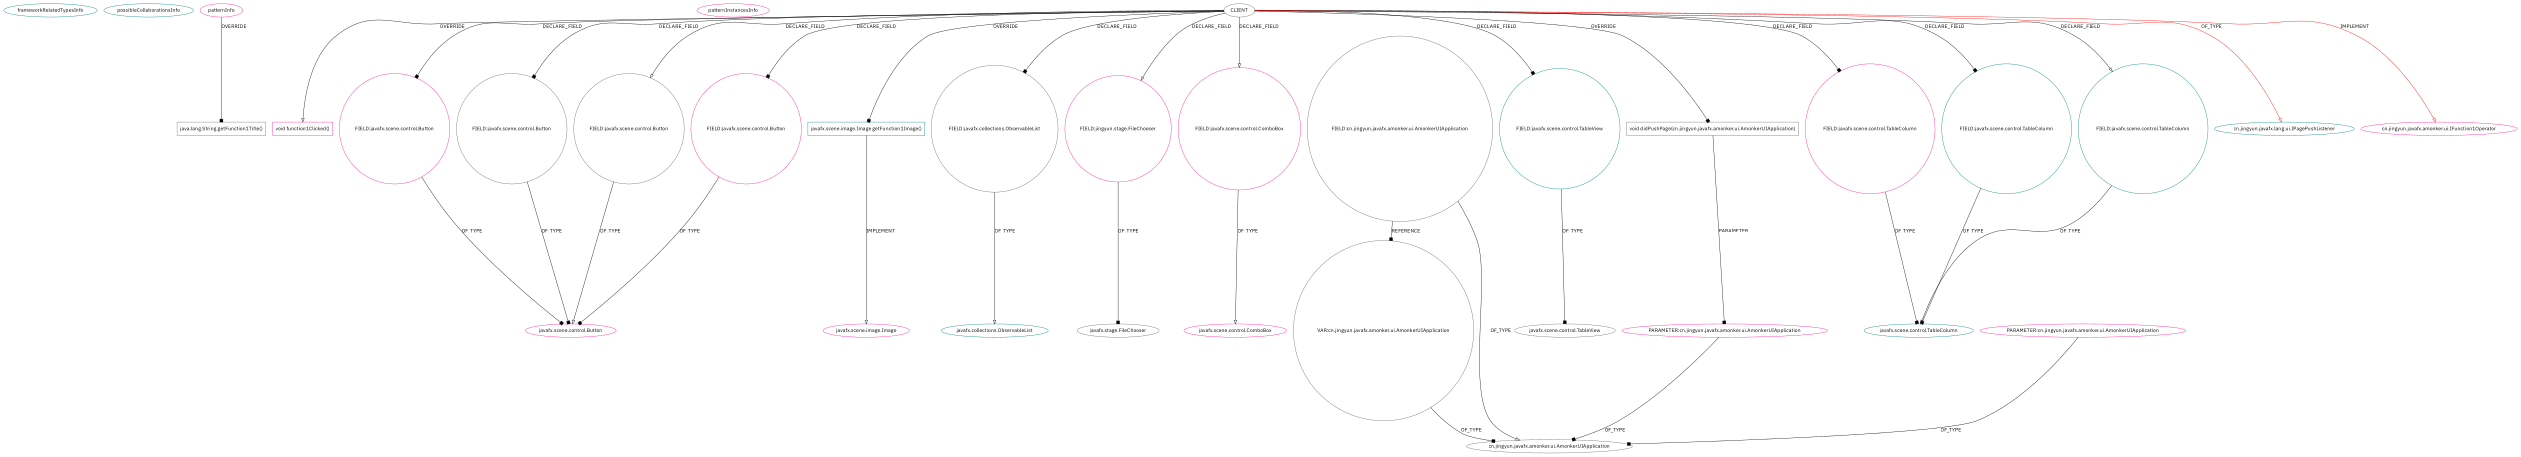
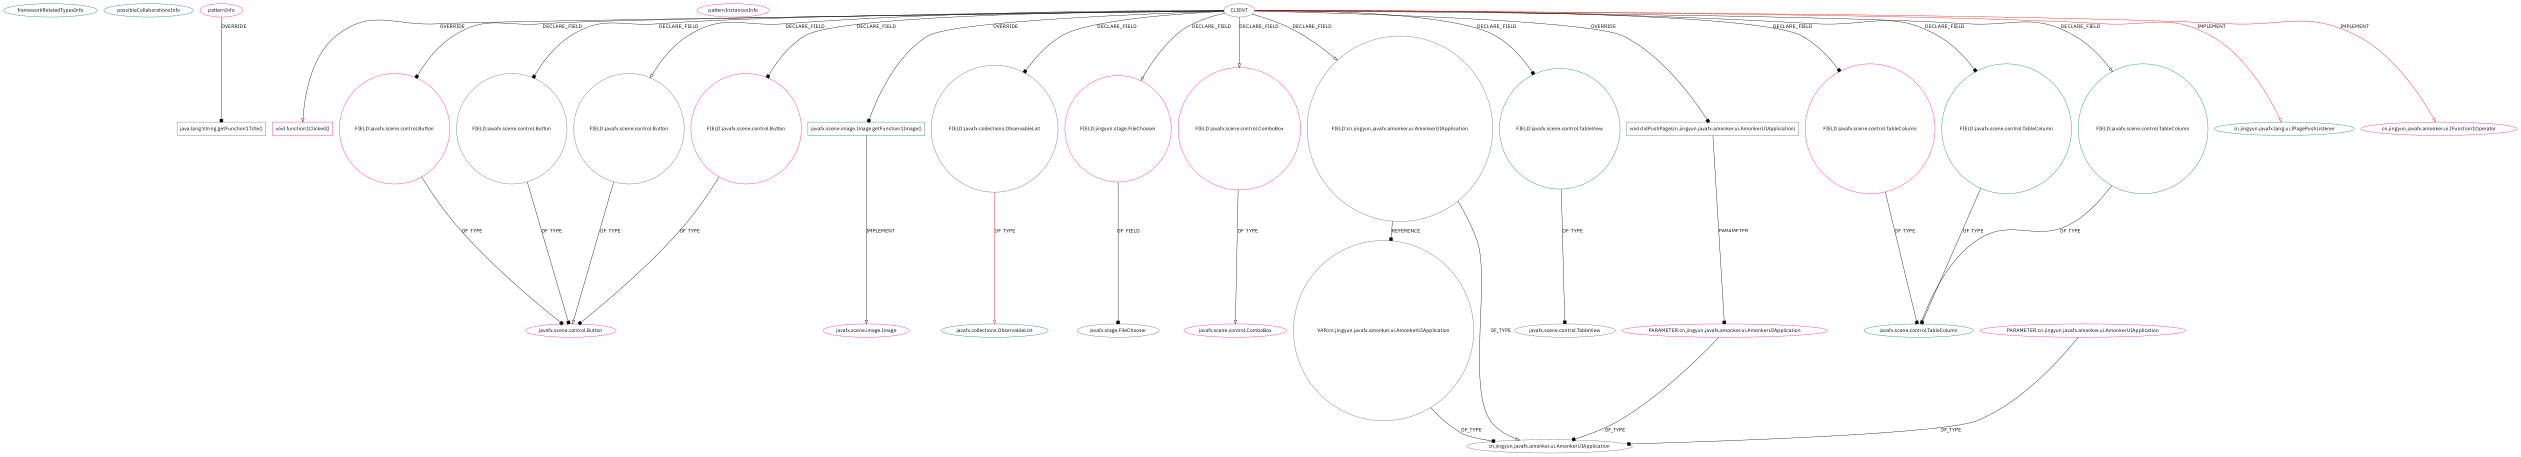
edge "CLIENT" -> "cn.jingyun.javafx.lang.ui.IPagePushListener": label "OF_TYPE" -> "IMPLEMENT"
edge "CLIENT" -> "FIELD:cn.jingyun.javafx.amonker.ui.AmonkerUIApplication": added, label "DECLARE_FIELD"
edge "FIELD:jingyun.stage.FileChooser" -> "javafx.stage.FileChooser": label "OF_TYPE" -> "OF_FIELD"
edge "FIELD:javafx.collections.ObservableList" -> "javafx.collections.ObservableList": color black -> red
